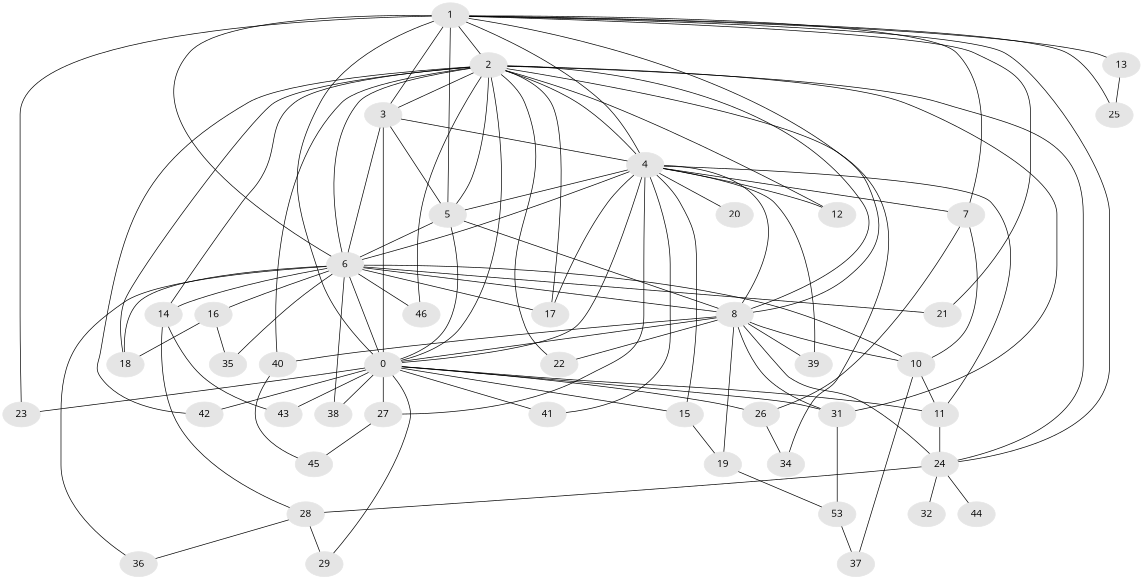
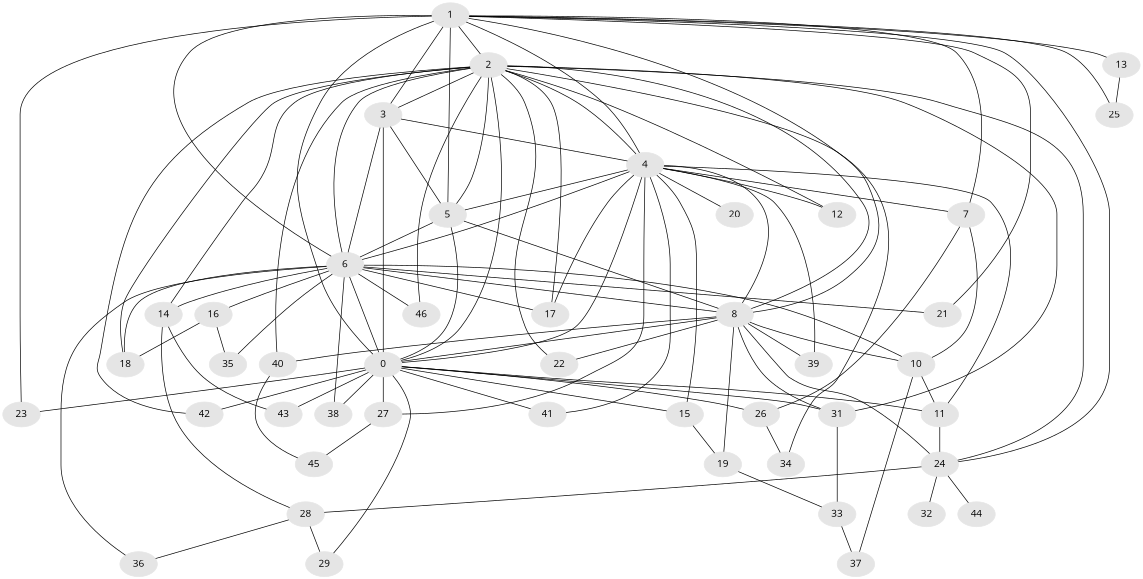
node "53": label "53" -> "33"
